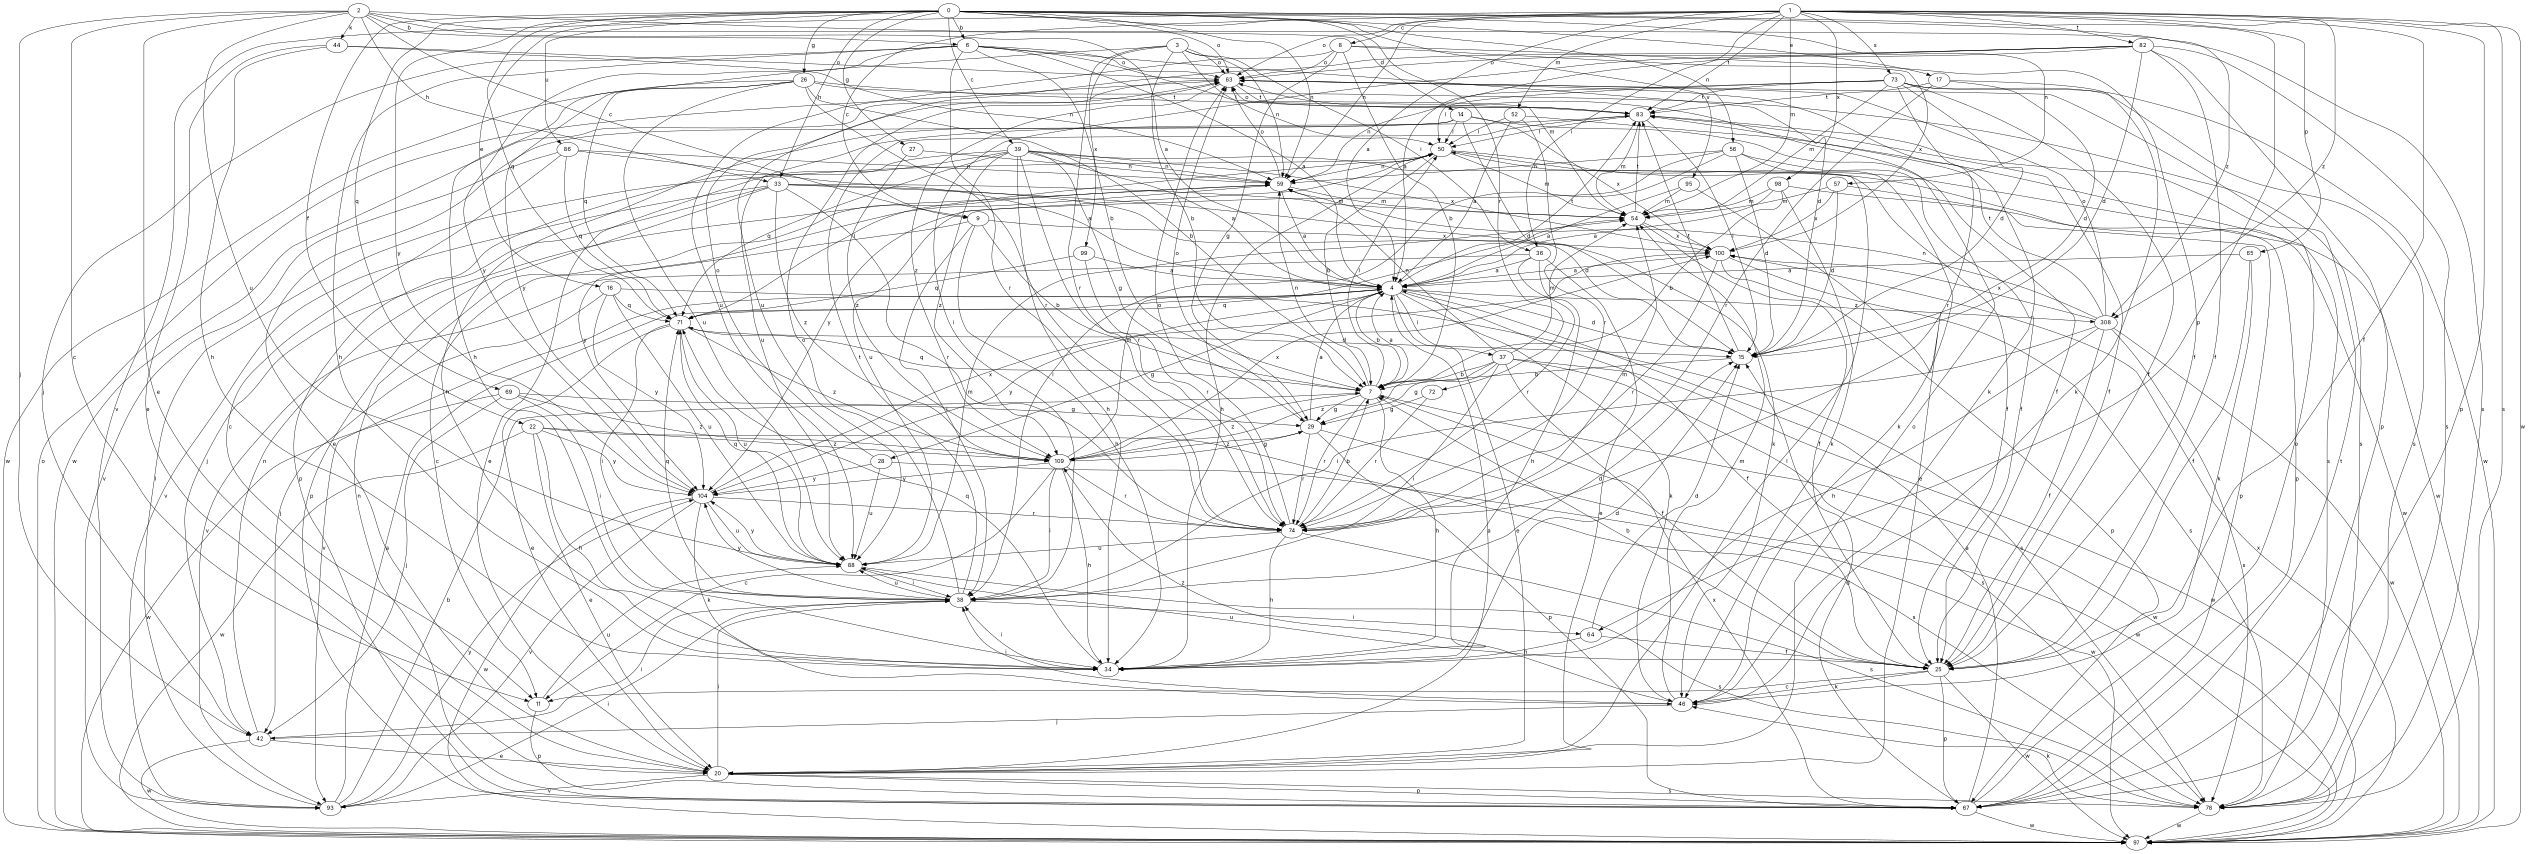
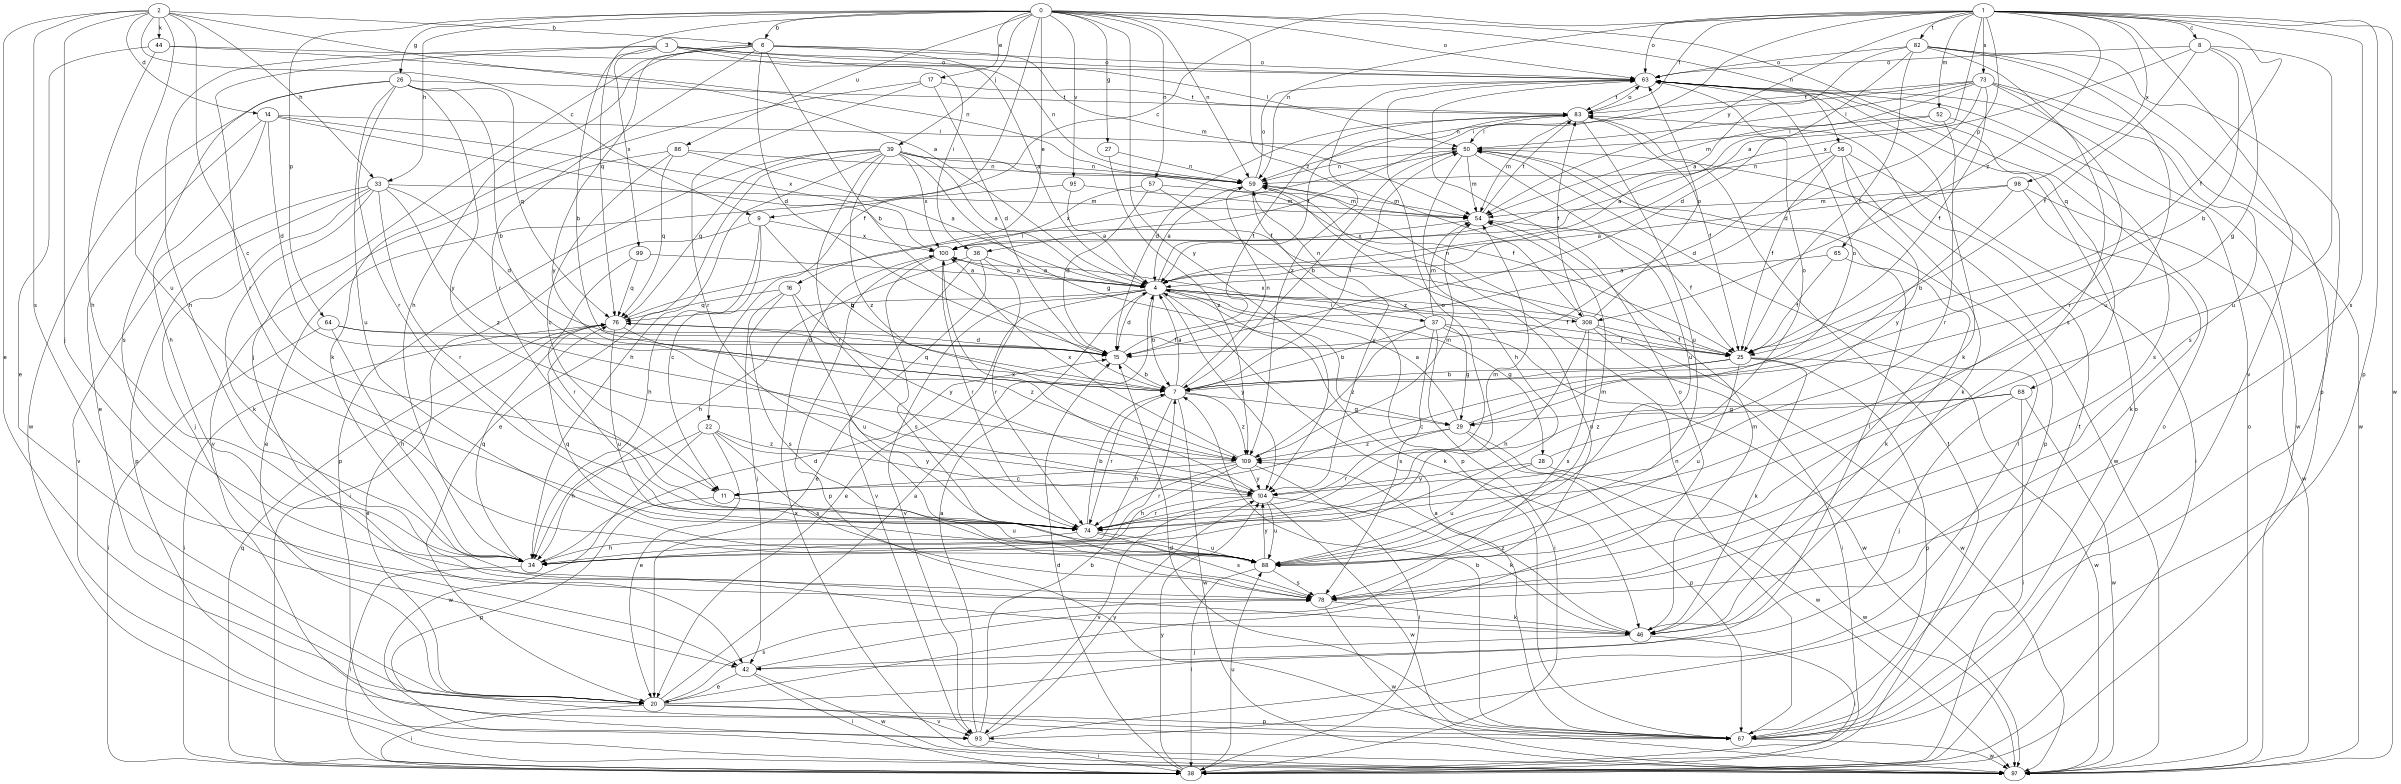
edge "0" -> "39": label "c" -> "j"
edge "1" -> "54": label "m" -> "y"
edge "83" -> "15": label "i" -> "d"
node "71": label "71" -> "76"
node "69": label "69" -> "68"
node "72": removed
edge "109" -> "29": removed, label "g"
edge "67" -> "7": label "x" -> "b"
edge "38" -> "64": reversed
edge "39" -> "67": now "39" -> "97"
